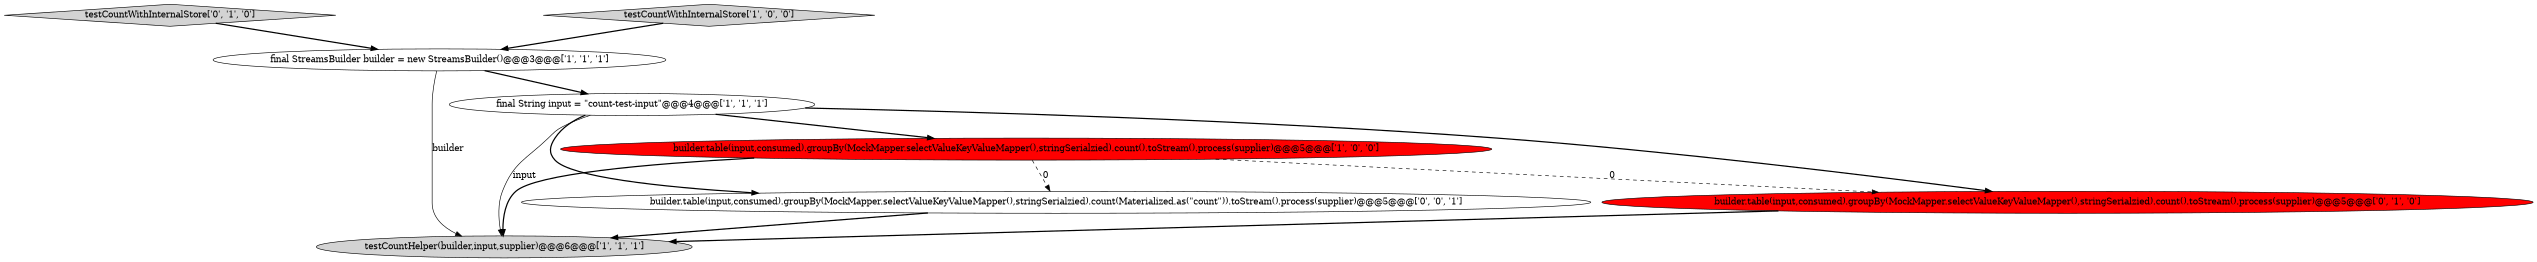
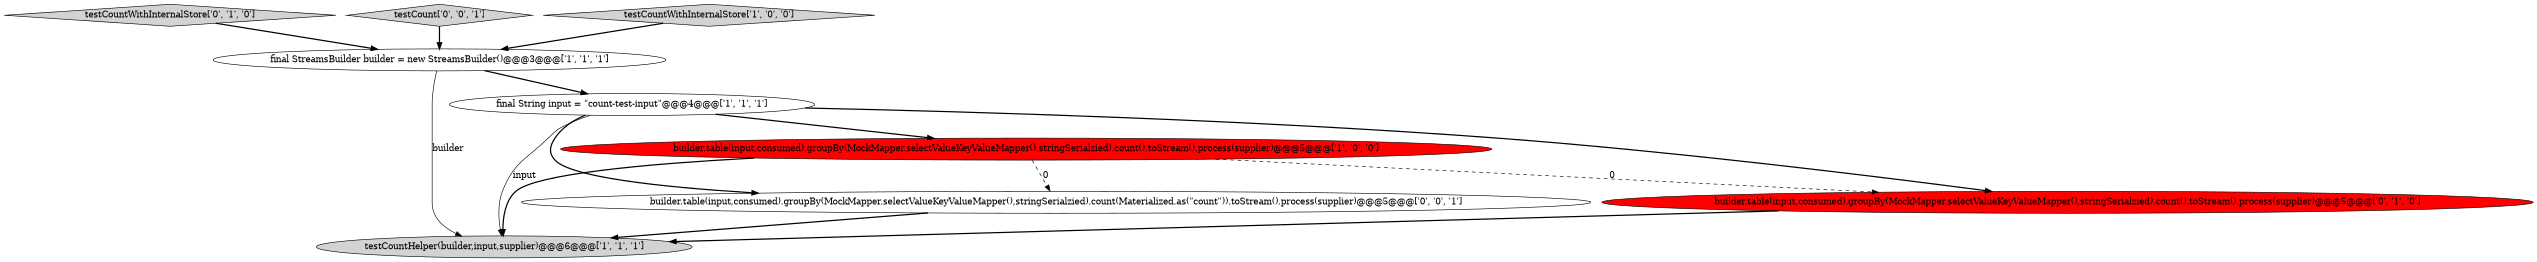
node "testCount['0', '0', '1']": added
